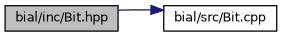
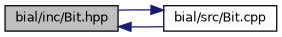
edge "bial/src/Bit.cpp" -> "bial/inc/Bit.hpp": added
